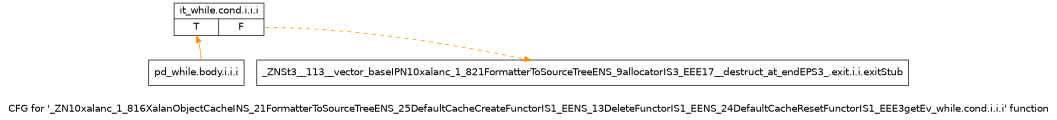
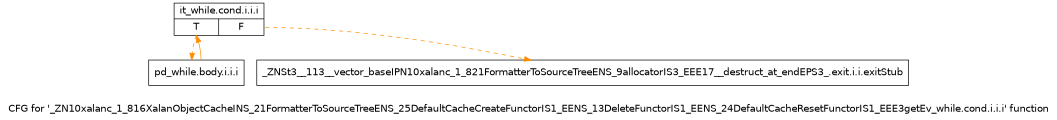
edge "it_while.cond.i.i.i" -> "pd_while.body.i.i.i": added
